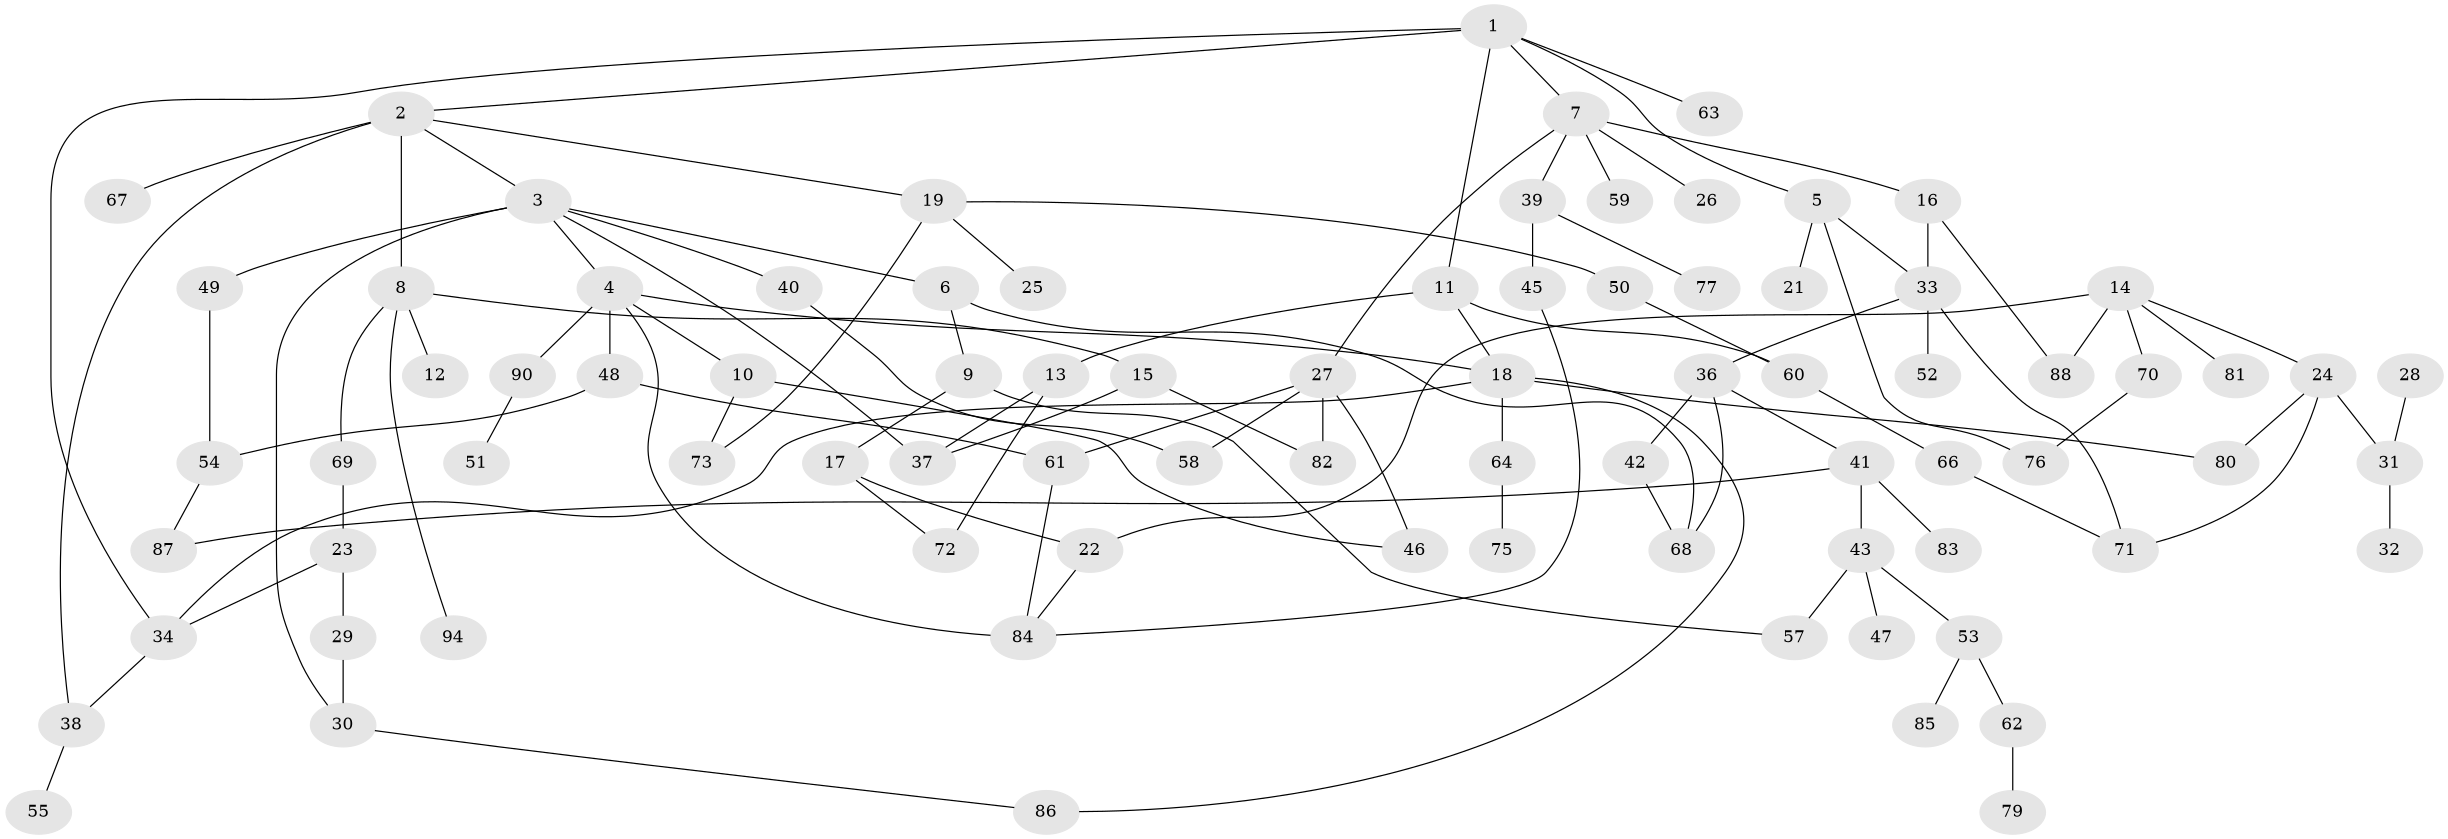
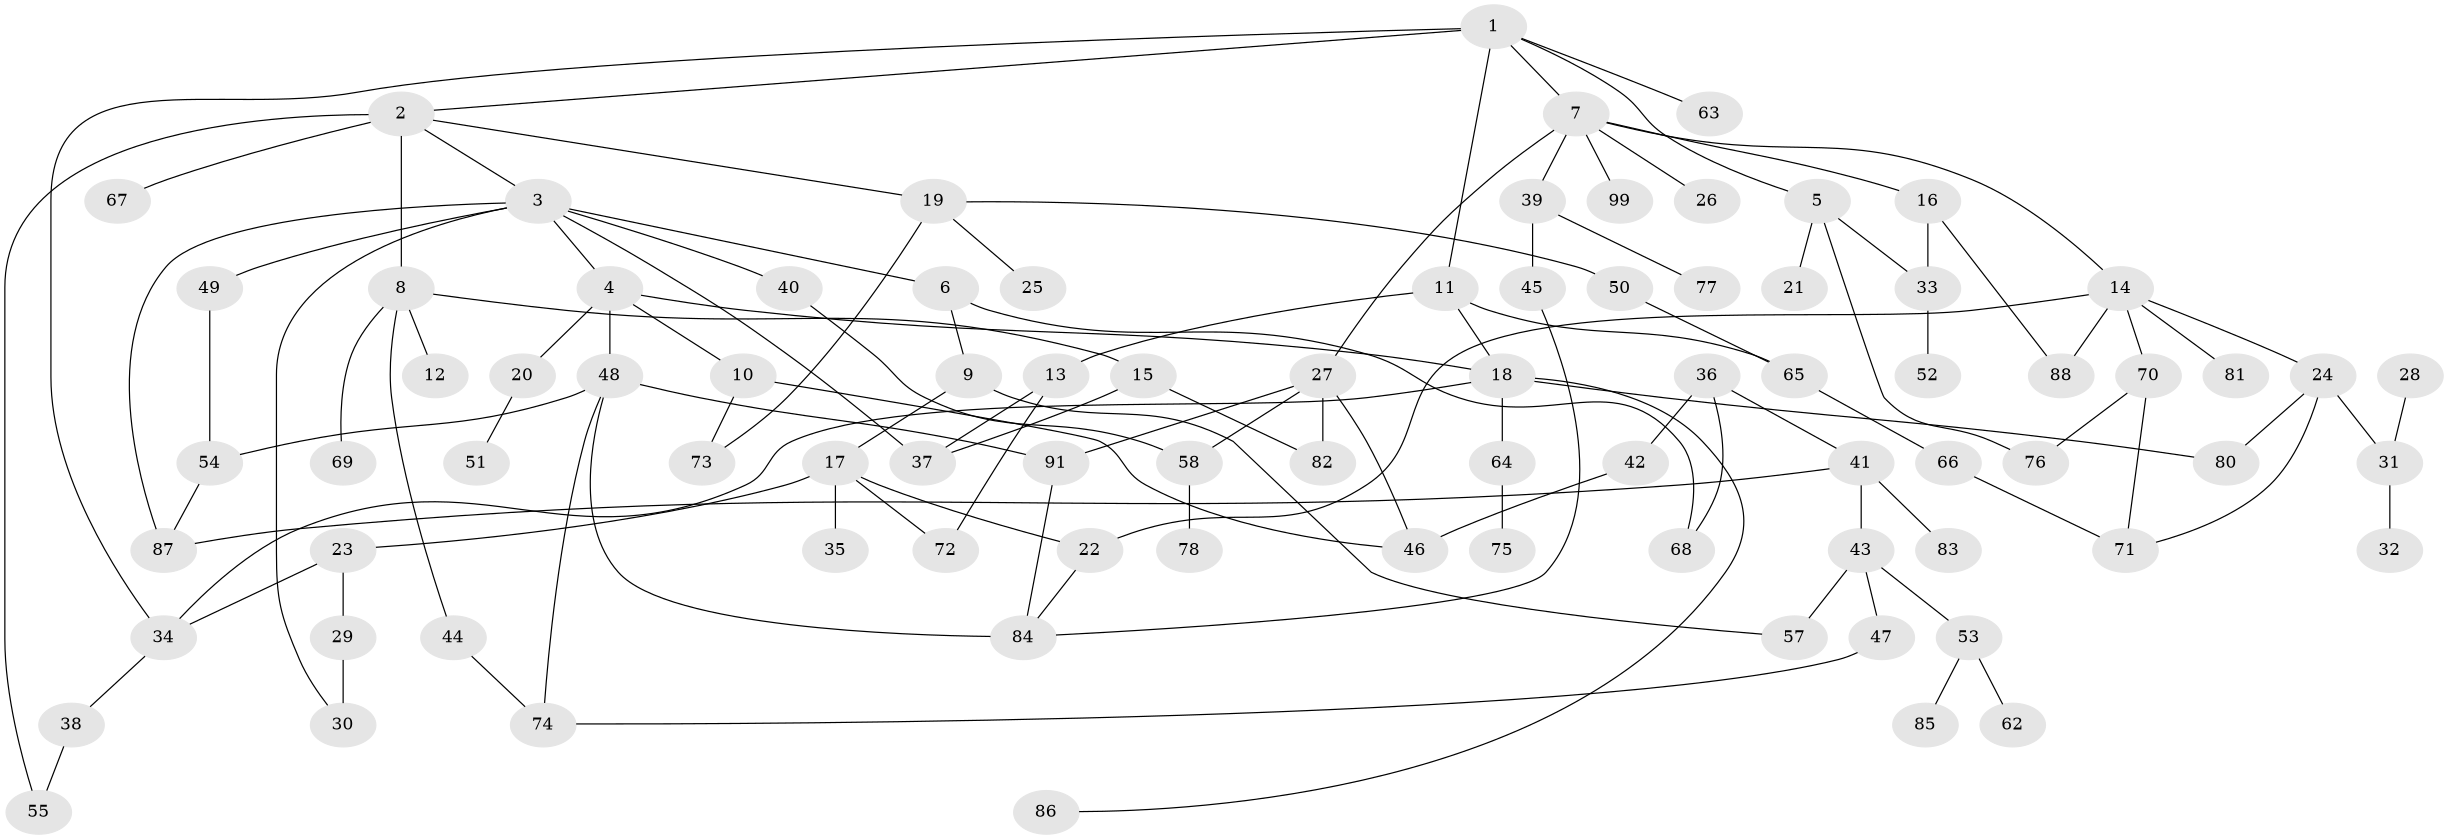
edge "7" -- "14": added
node "59": label "59" -> "99"
edge "3" -- "87": added
edge "33" -- "36": removed
edge "2" -- "38": now "2" -- "55"
node "90": label "90" -> "20"
node "60": label "60" -> "65"
edge "33" -- "71": now "70" -- "71"
node "61": label "61" -> "91"
edge "69" -- "23": now "17" -- "23"
edge "42" -- "68": now "42" -- "46"
node "35": added
node "78": added
edge "4" -- "84": now "48" -- "84"
node "94": label "94" -> "44"
node "74": added
edge "30" -- "86": removed
node "79": removed
